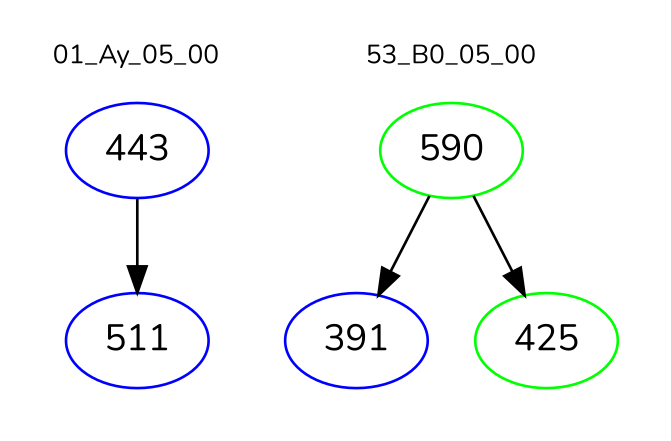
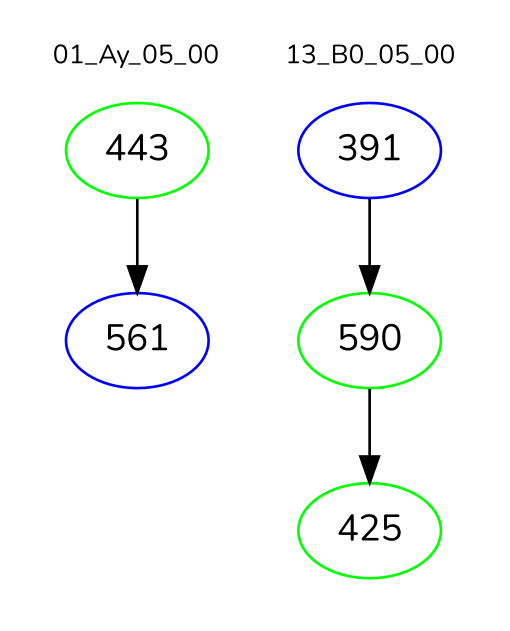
cluster "53_B0_05_00": label "53_B0_05_00" -> "13_B0_05_00"
node "443": color blue -> green
edge "590" -> "391": reversed
node "511": label "511" -> "561"
